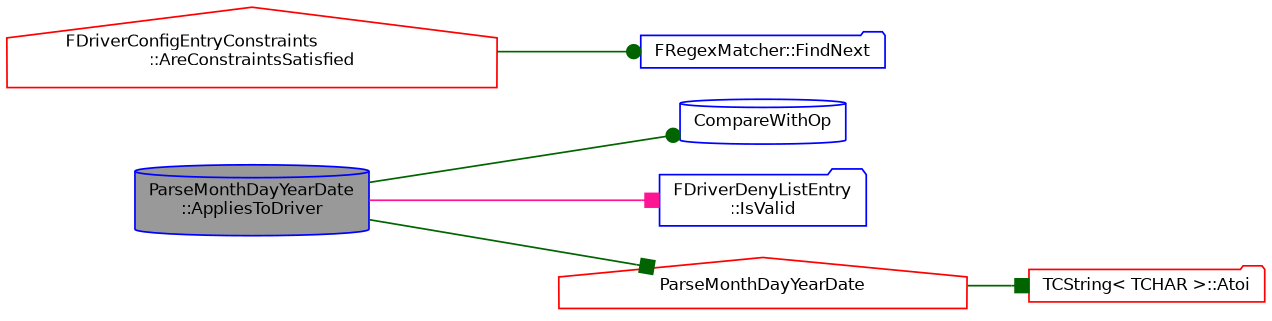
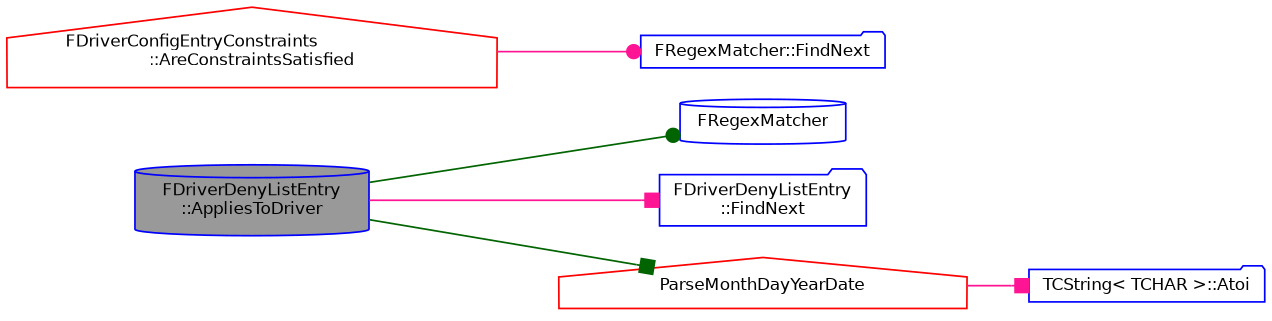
edge "FDriverConfigEntryConstraints ::AreConstraintsSatisfied" -> "FRegexMatcher::FindNext": color darkgreen -> deeppink
node "CompareWithOp": label "CompareWithOp" -> "FRegexMatcher"
node "ParseMonthDayYearDate ::AppliesToDriver": label "ParseMonthDayYearDate ::AppliesToDriver" -> "FDriverDenyListEntry ::AppliesToDriver"
node "FDriverDenyListEntry ::IsValid": label "FDriverDenyListEntry ::IsValid" -> "FDriverDenyListEntry ::FindNext"
edge "ParseMonthDayYearDate" -> "TCString< TCHAR >::Atoi": color darkgreen -> deeppink
node "TCString< TCHAR >::Atoi": color red -> blue
